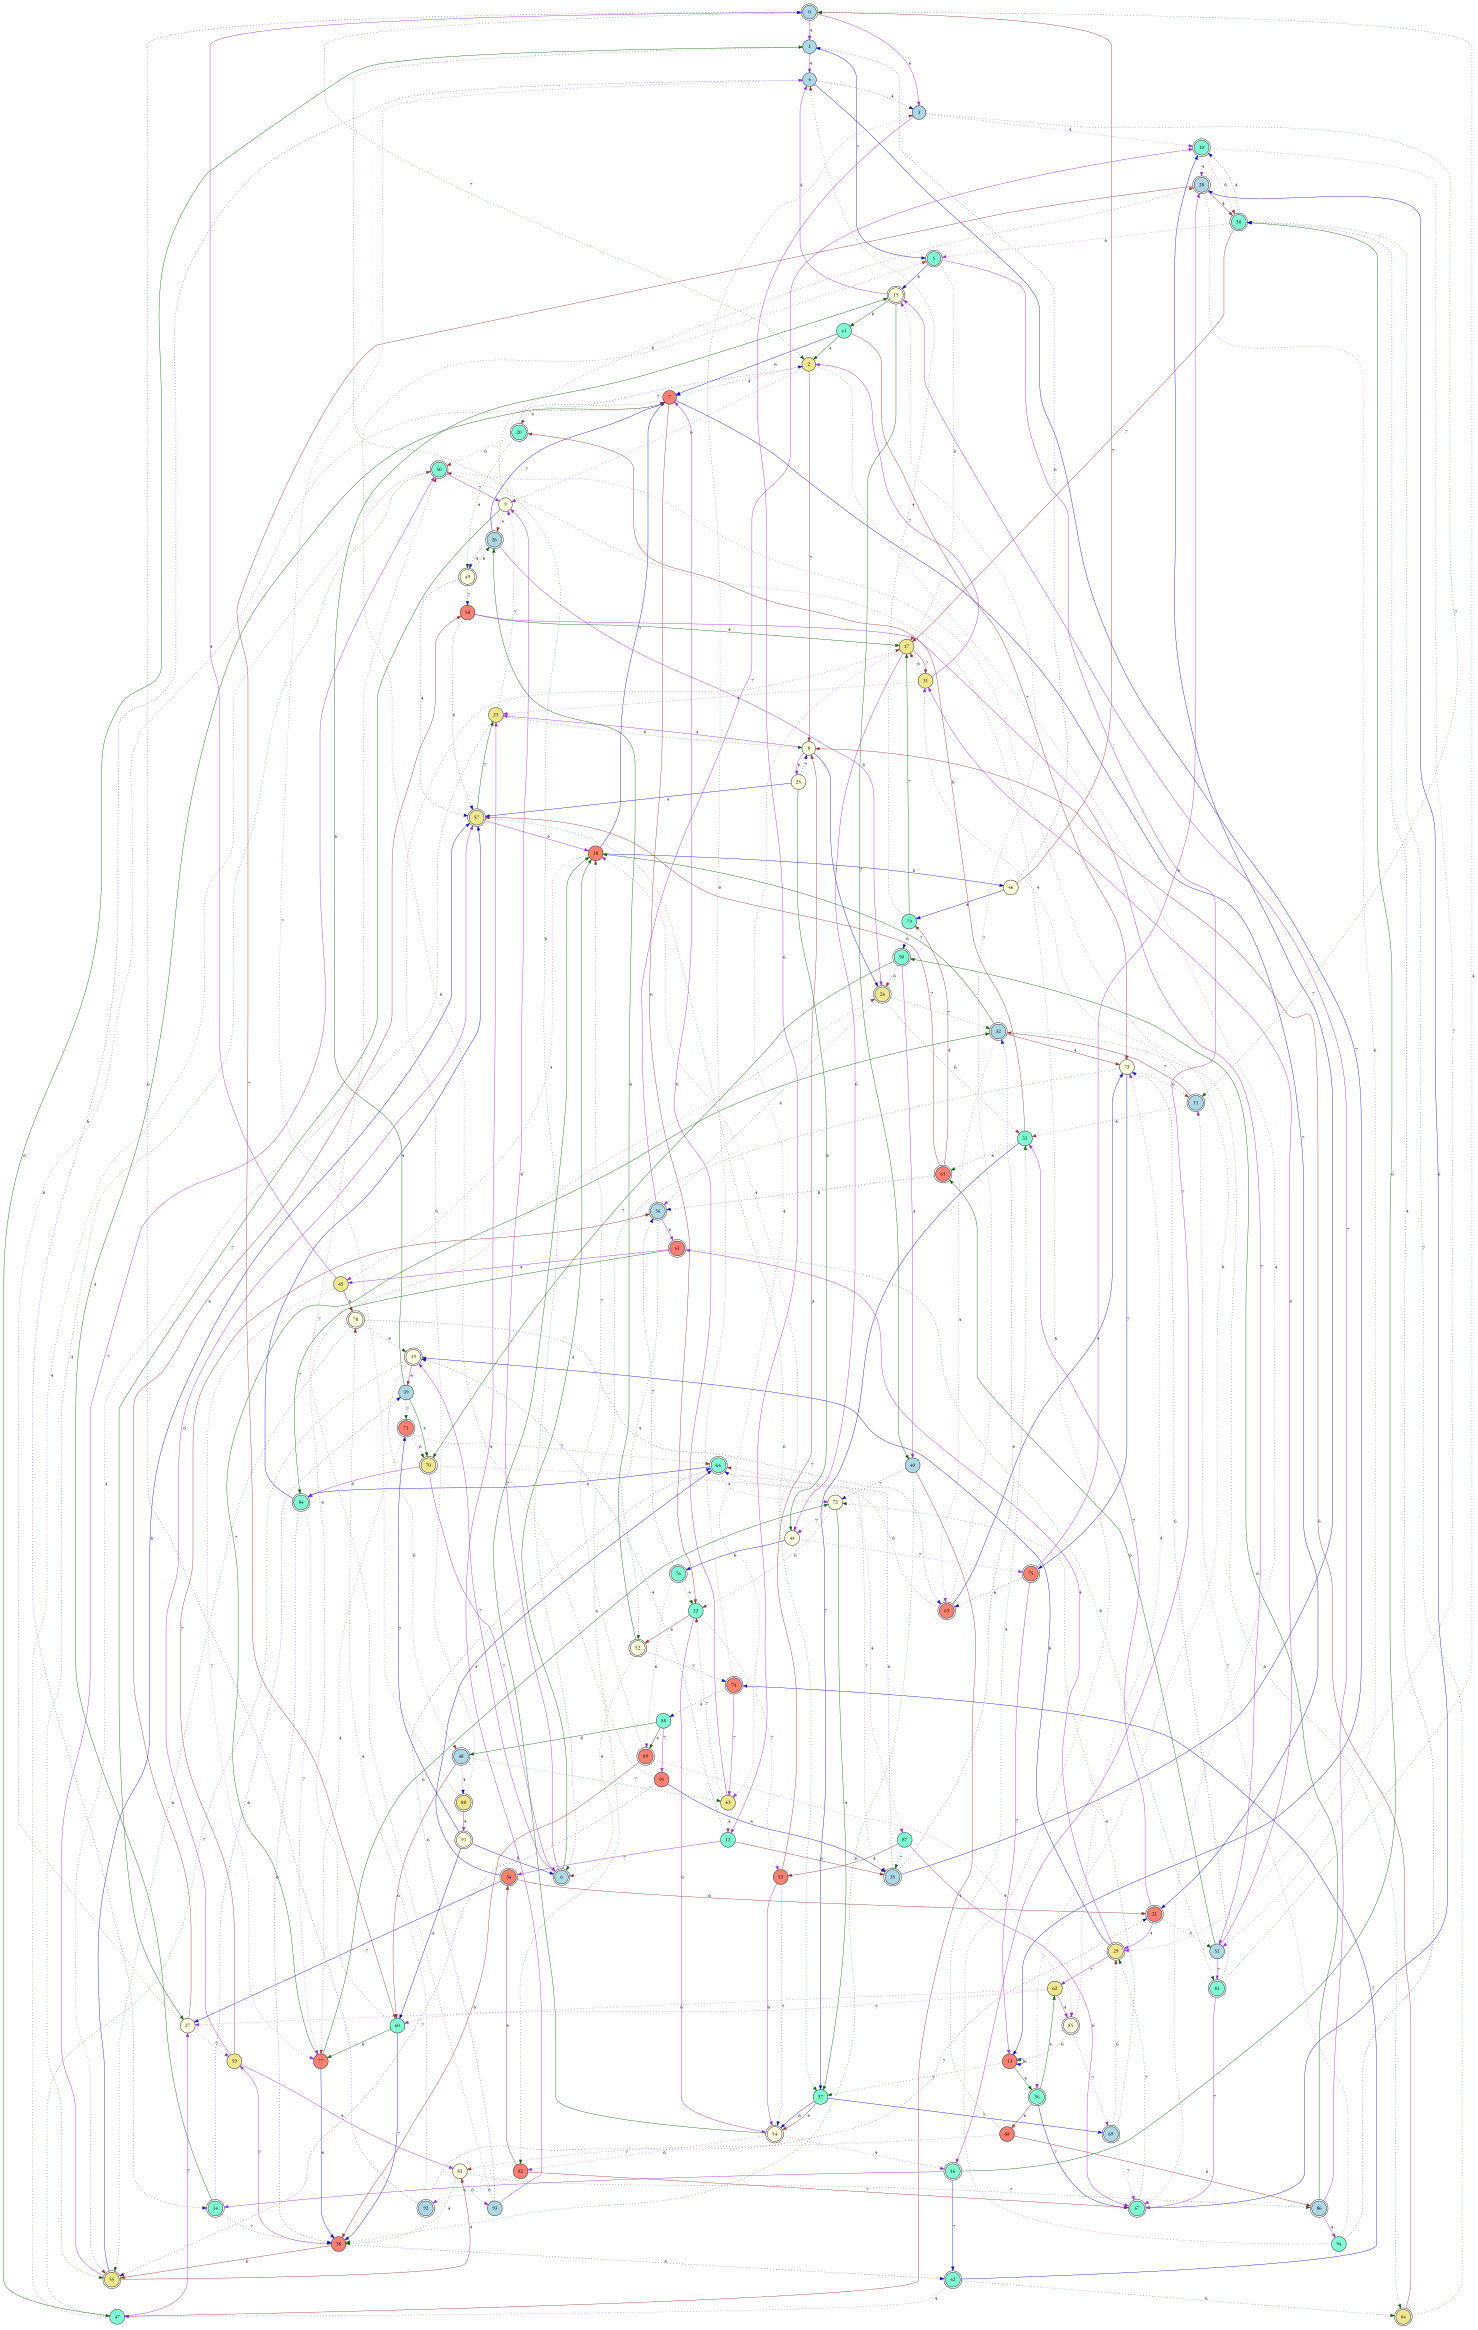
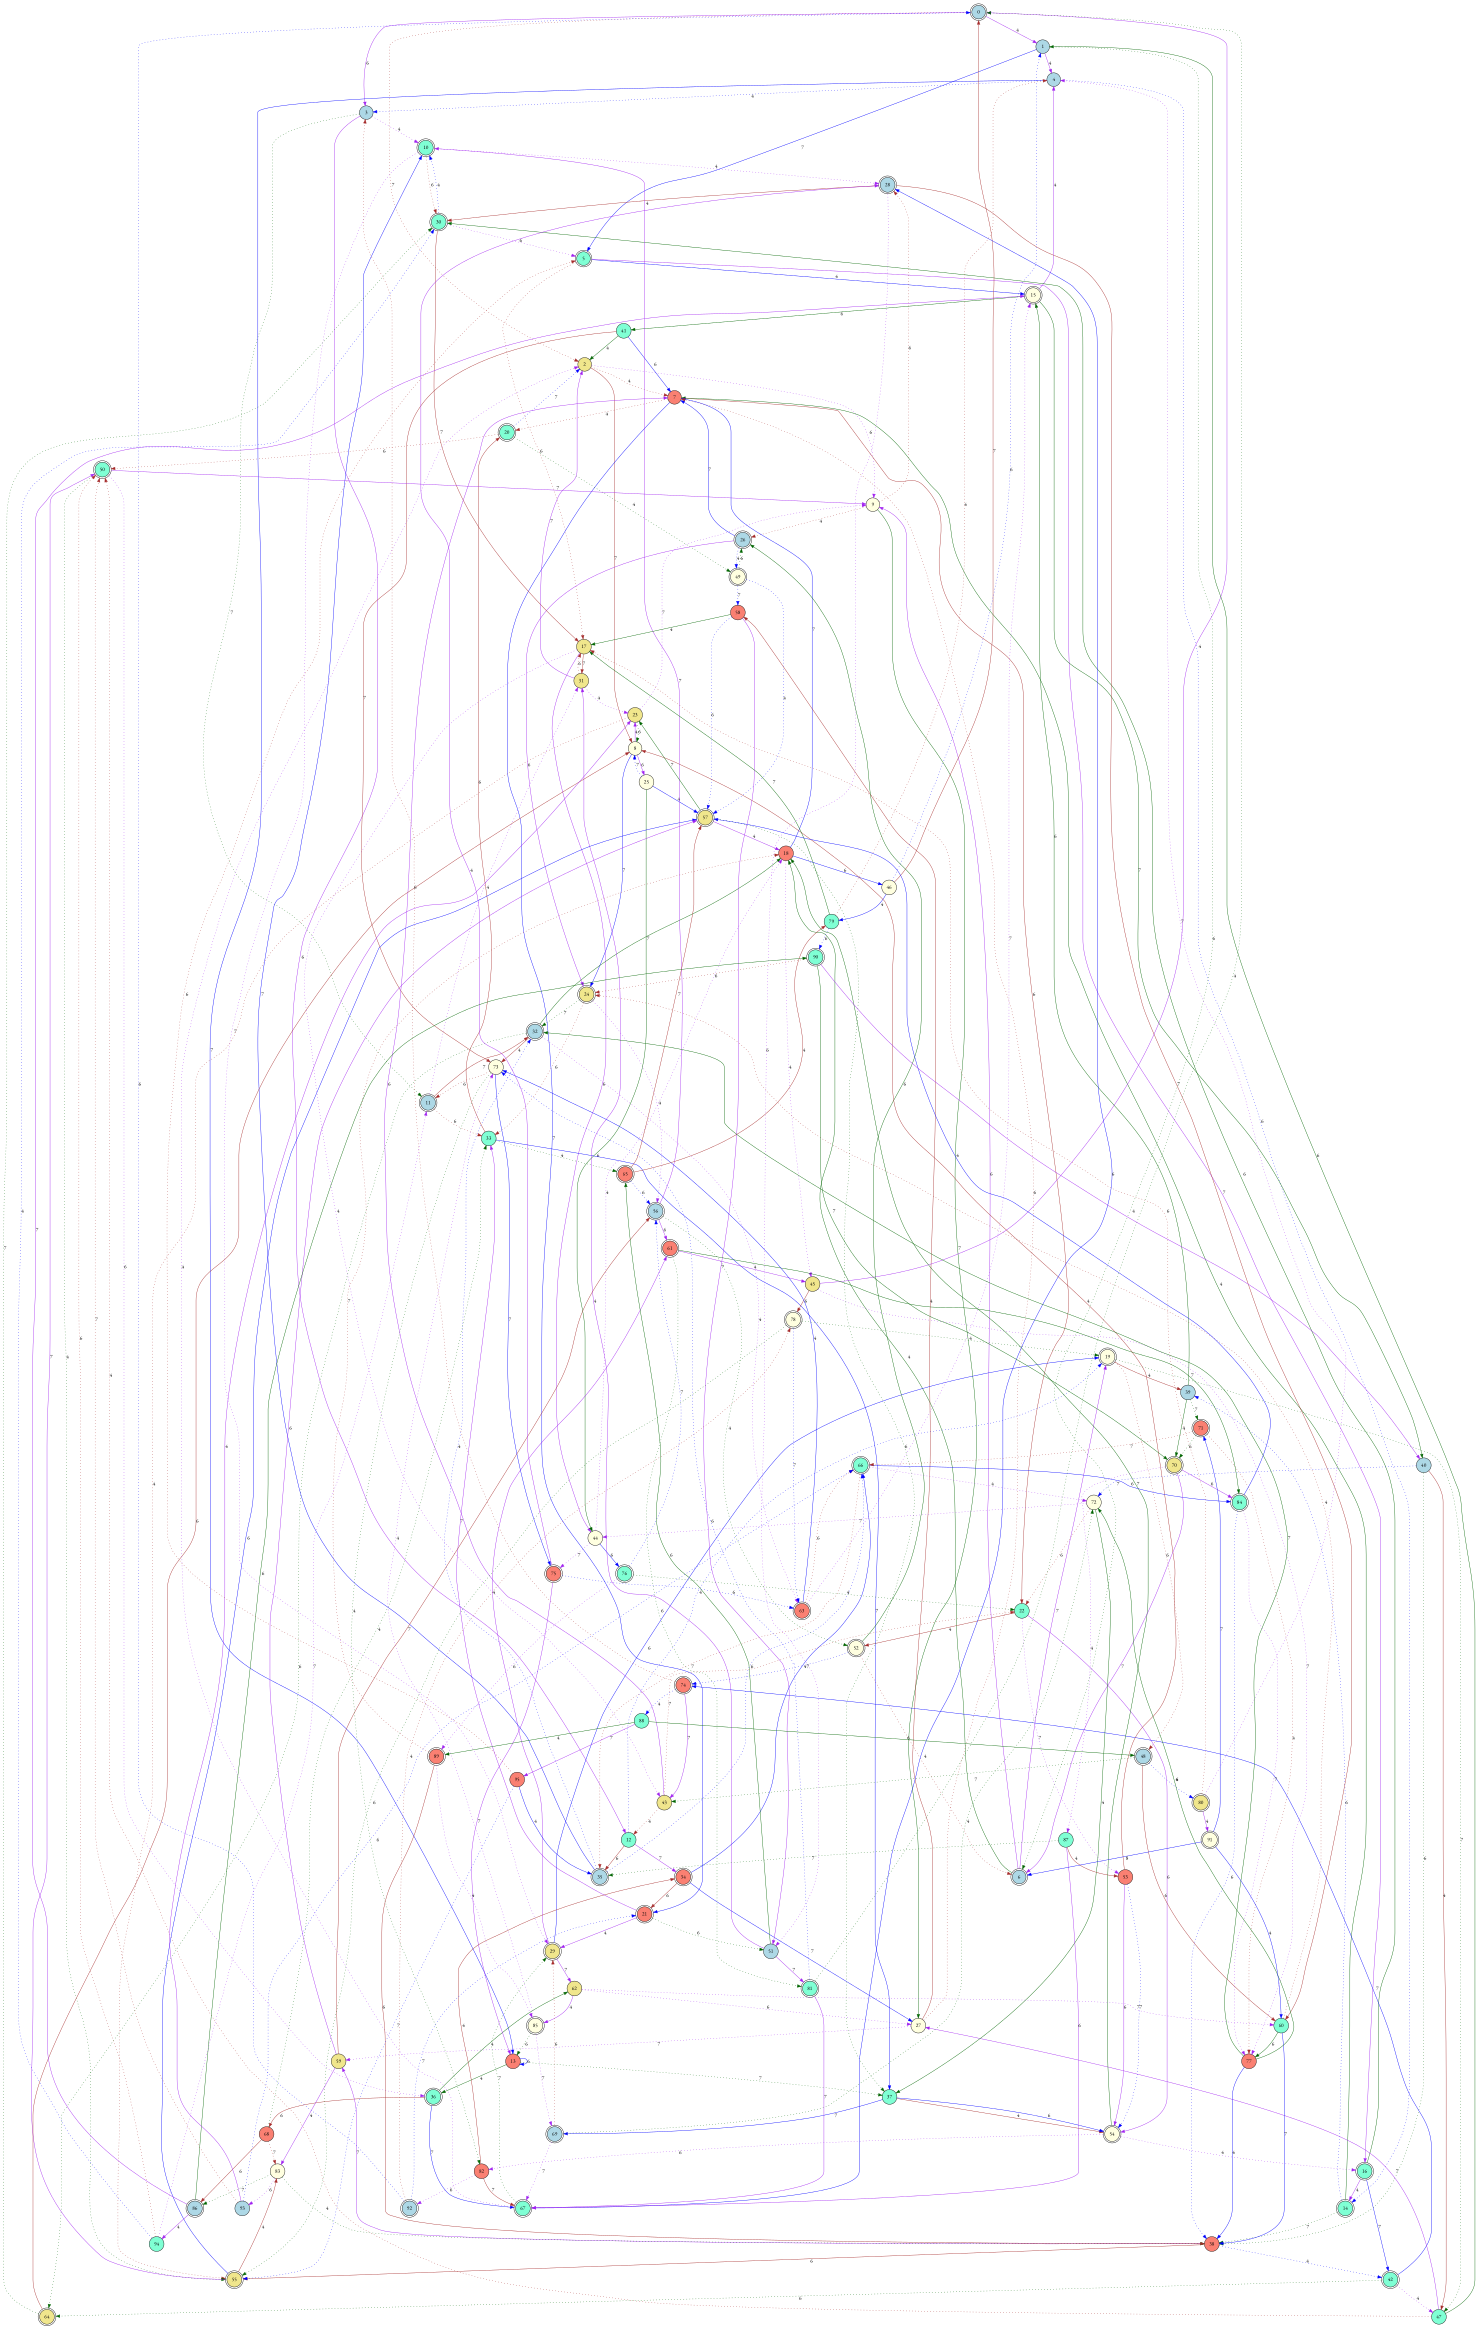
edge "0" -> "2": color darkgreen -> brown
edge "2" -> "67": reversed
